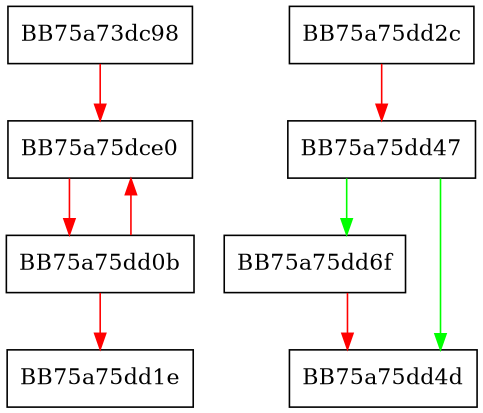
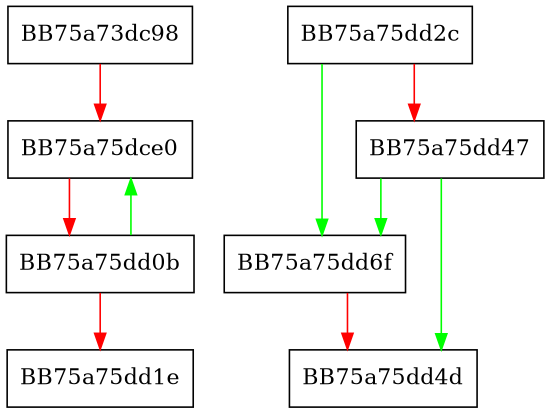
edge "BB75a75dd2c" -> "BB75a75dd6f": added
edge "BB75a75dd0b" -> "BB75a75dce0": color red -> green
